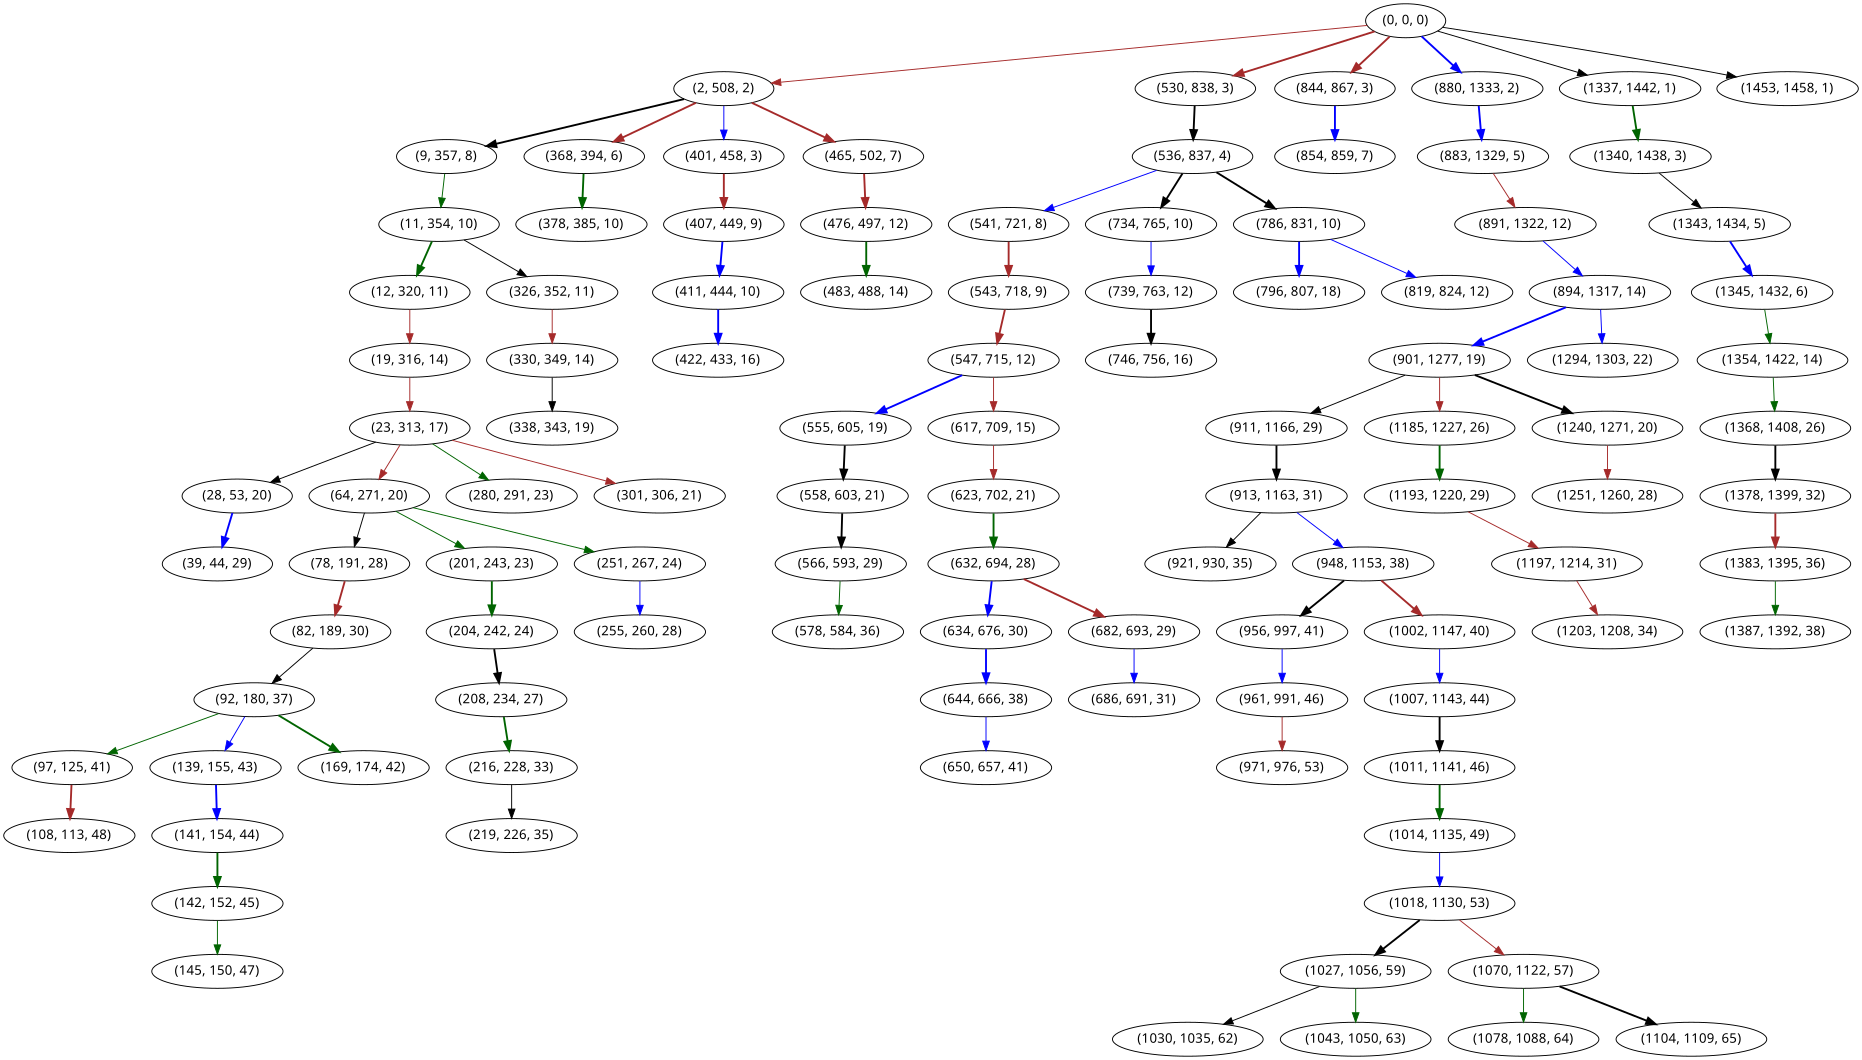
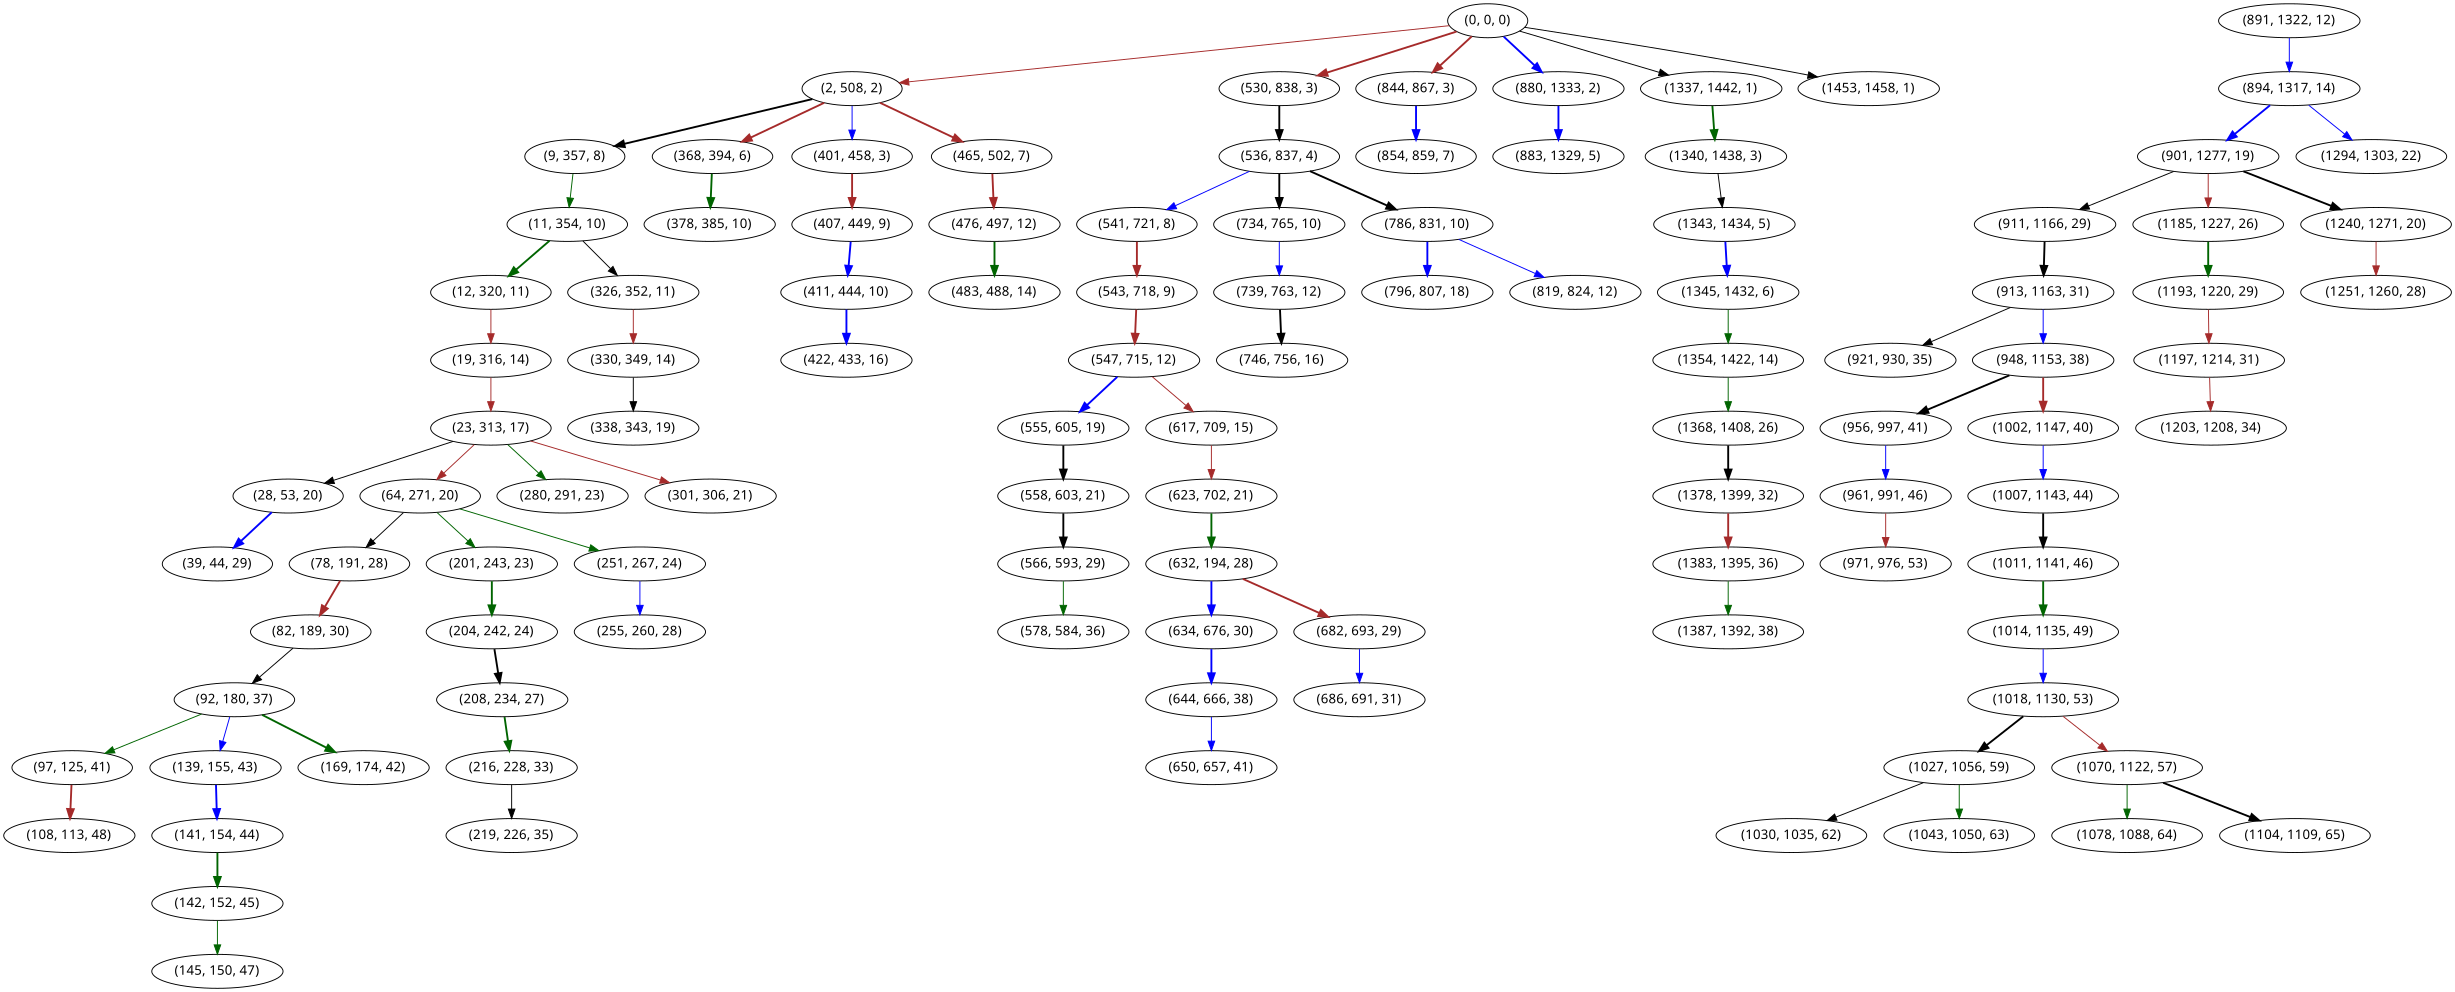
edge "(883, 1329, 5)" -> "(891, 1322, 12)": removed
node "(632, 694, 28)": label "(632, 694, 28)" -> "(632, 194, 28)"
